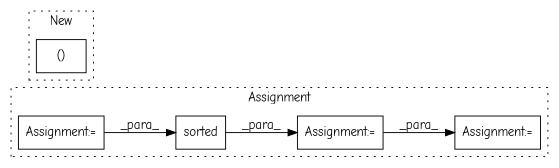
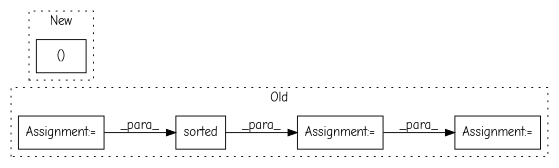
cluster "Assignment": label "Assignment" -> "Old"
